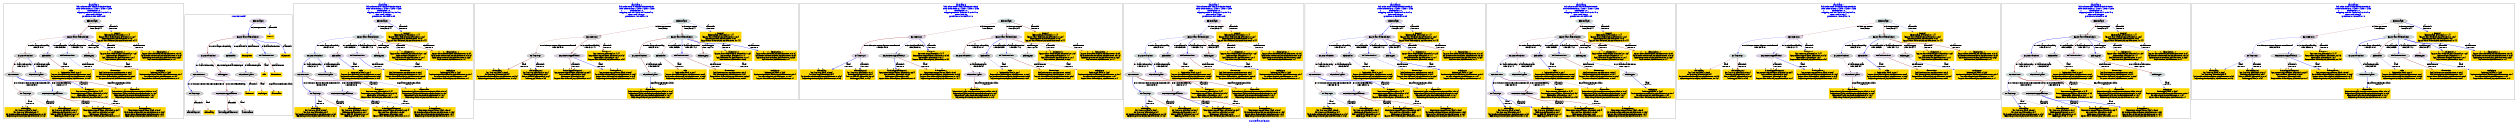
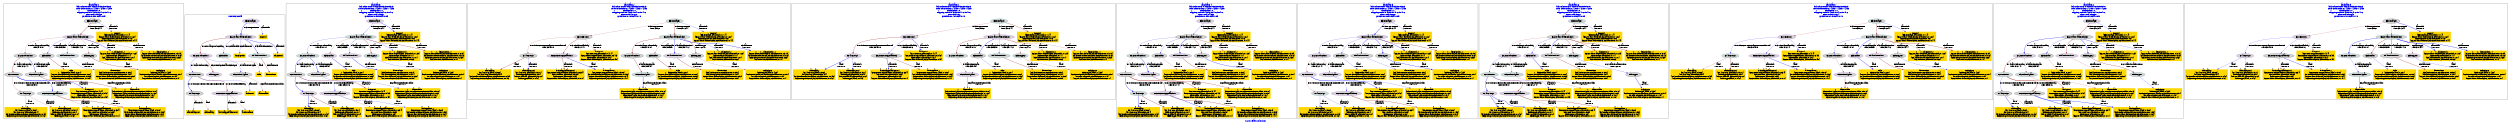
node "the_url": label "the_url" -> "img_url"
node "technique": removed
node "nationality_uri": fillcolor lightgray -> gold
node "artist_appellation_uri": fillcolor lightgray -> gold
node "artist_name": fillcolor lightgray -> gold
